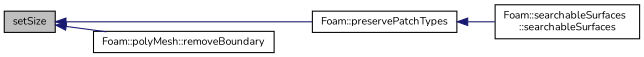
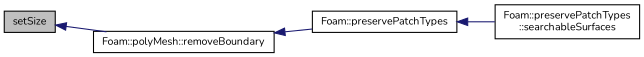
edge "Foam::preservePatchTypes" -> "setSize": now "Foam::preservePatchTypes" -> "Foam::polyMesh::removeBoundary"
node "Foam::searchableSurfaces ::searchableSurfaces": label "Foam::searchableSurfaces ::searchableSurfaces" -> "Foam::preservePatchTypes ::searchableSurfaces"
